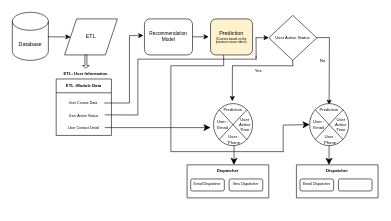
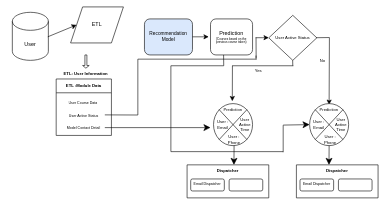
node "ETL": moved (91, 37) -> (97, 25)
node "Recommendation Model": fillcolor #ffffff -> #dae8fc
node "Prediction (Courses based on the previous course taken)": fillcolor #fff2cc -> #ffffff
node "Database": label "Database" -> "User"
edge "User Course Data" -> "Recommendation Model": removed
node "User Contact Detail": label "User Contact Detail" -> "Model Contact Detail"
node "Sms Dispatcher": removed
